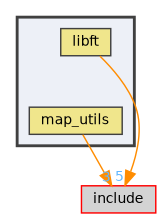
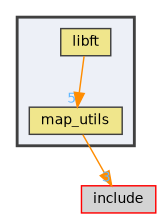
edge "libft" -> "include": now "libft" -> "map_utils"
